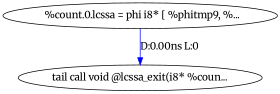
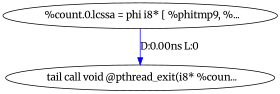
node "tail call void @lcssa_exit(i8* %coun...": label "tail call void @lcssa_exit(i8* %coun..." -> "tail call void @pthread_exit(i8* %coun..."
